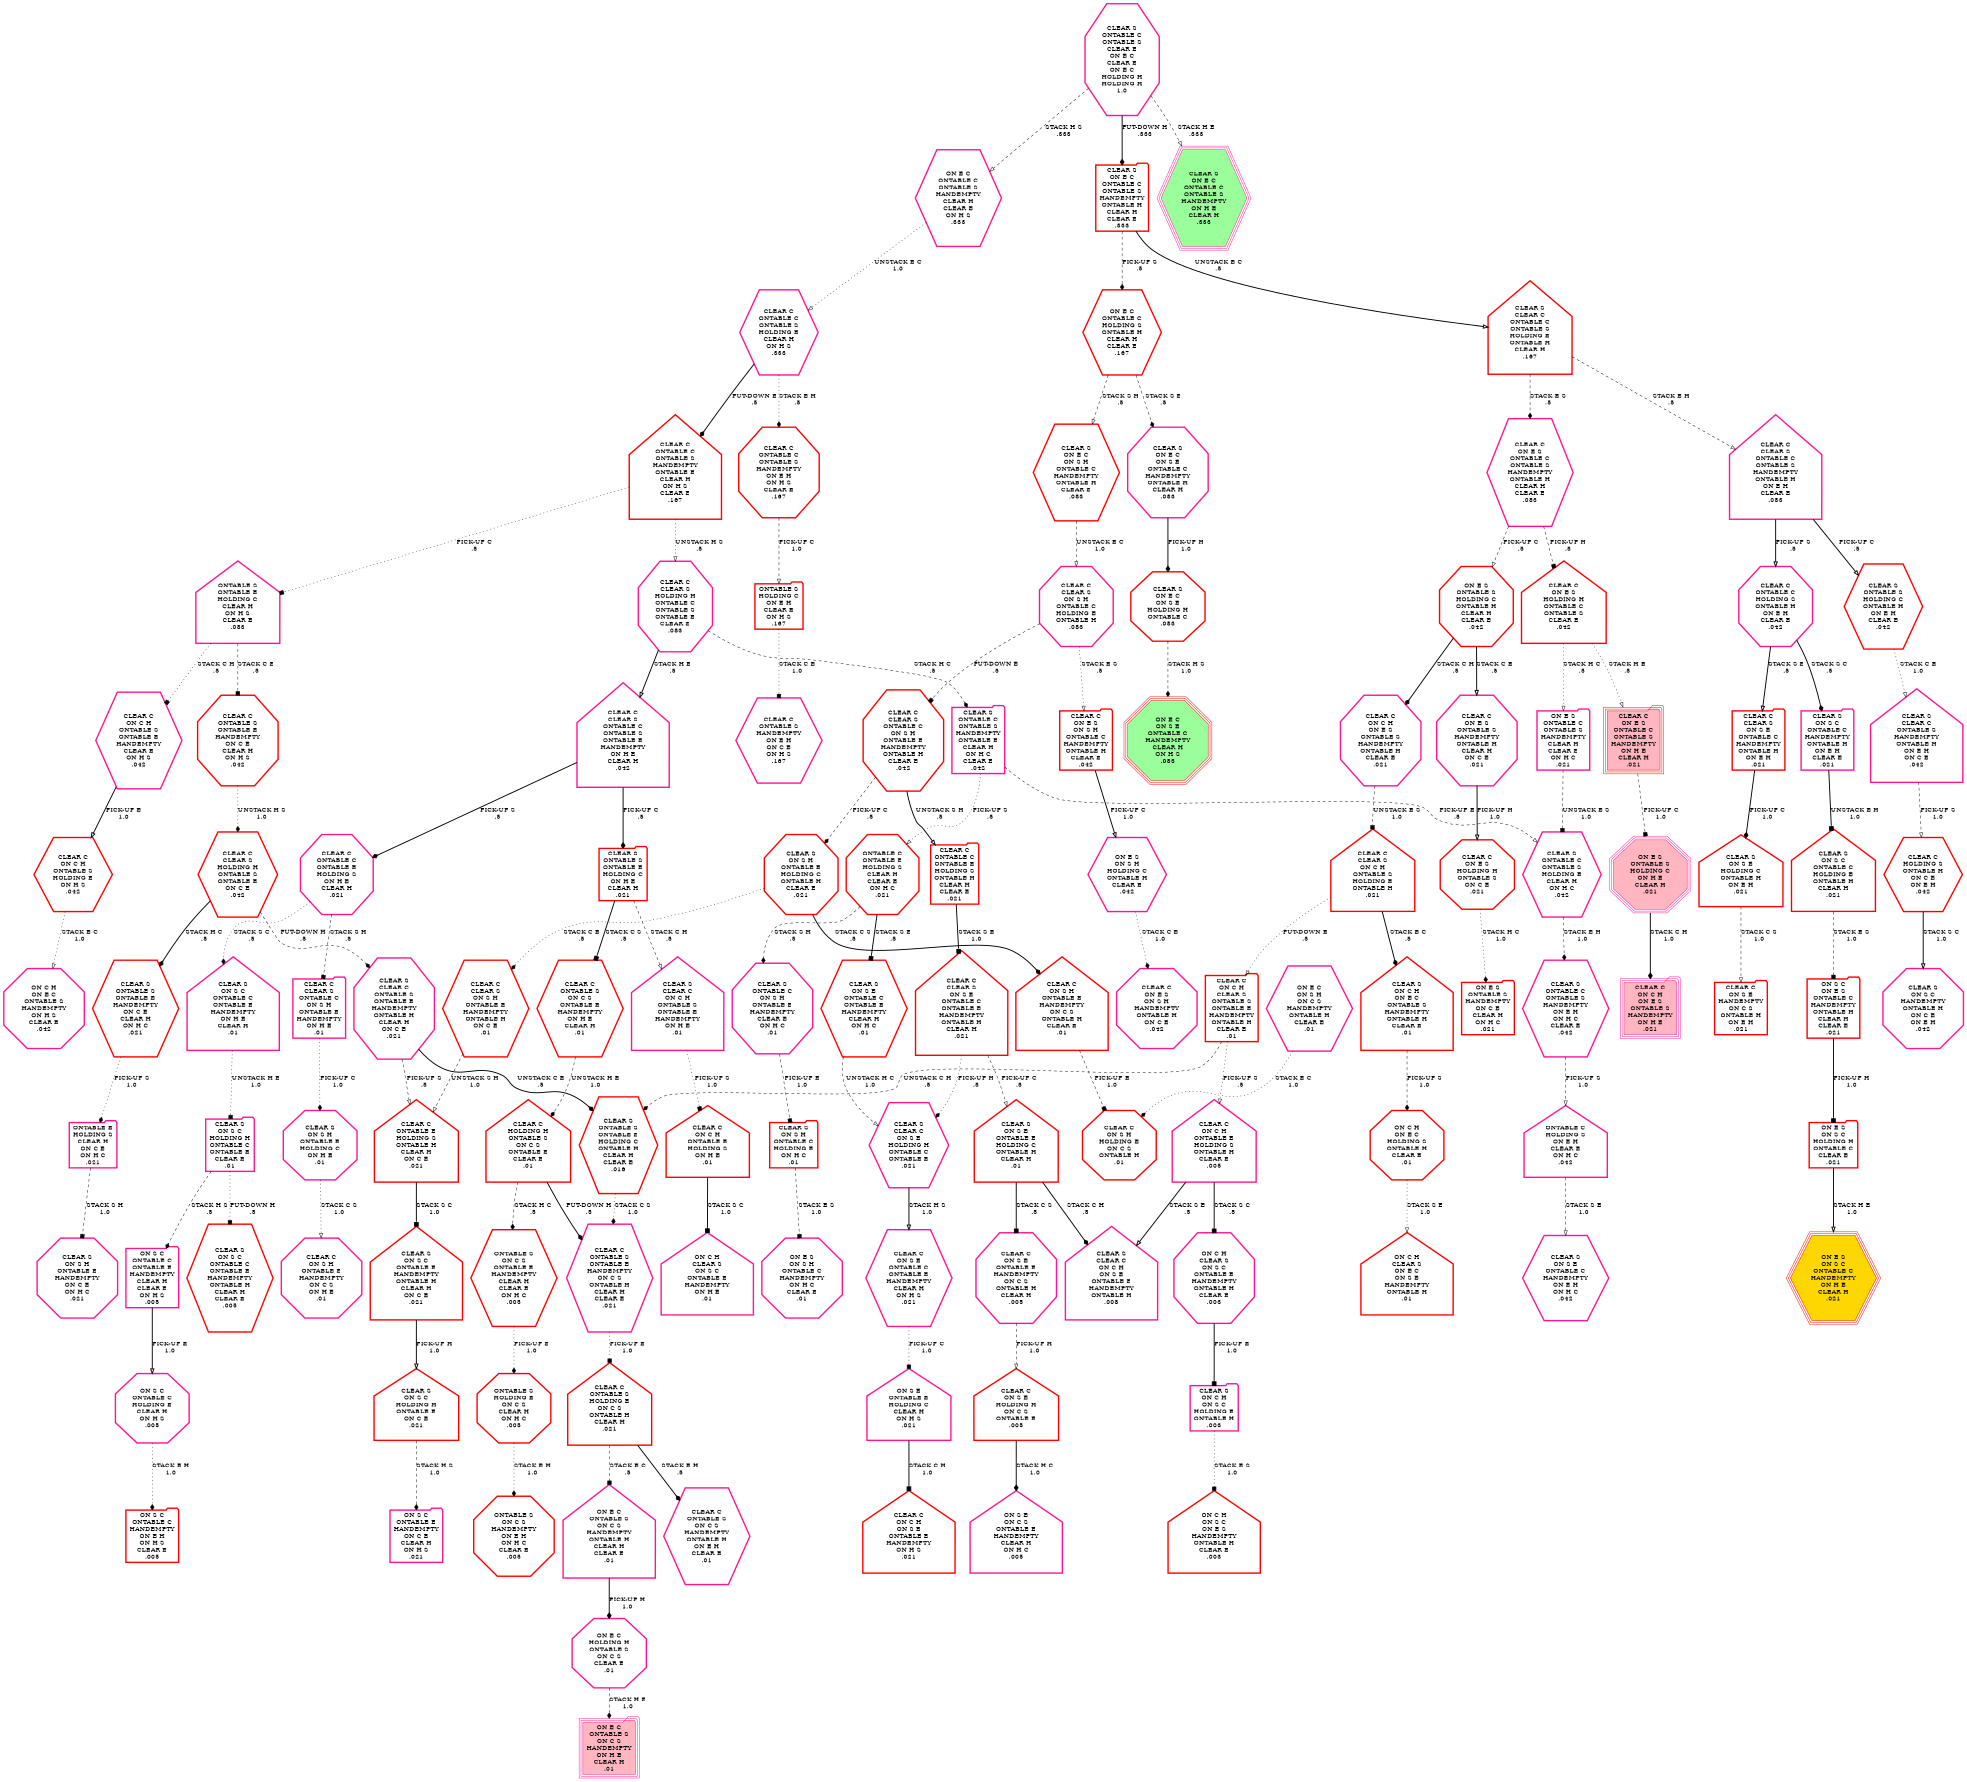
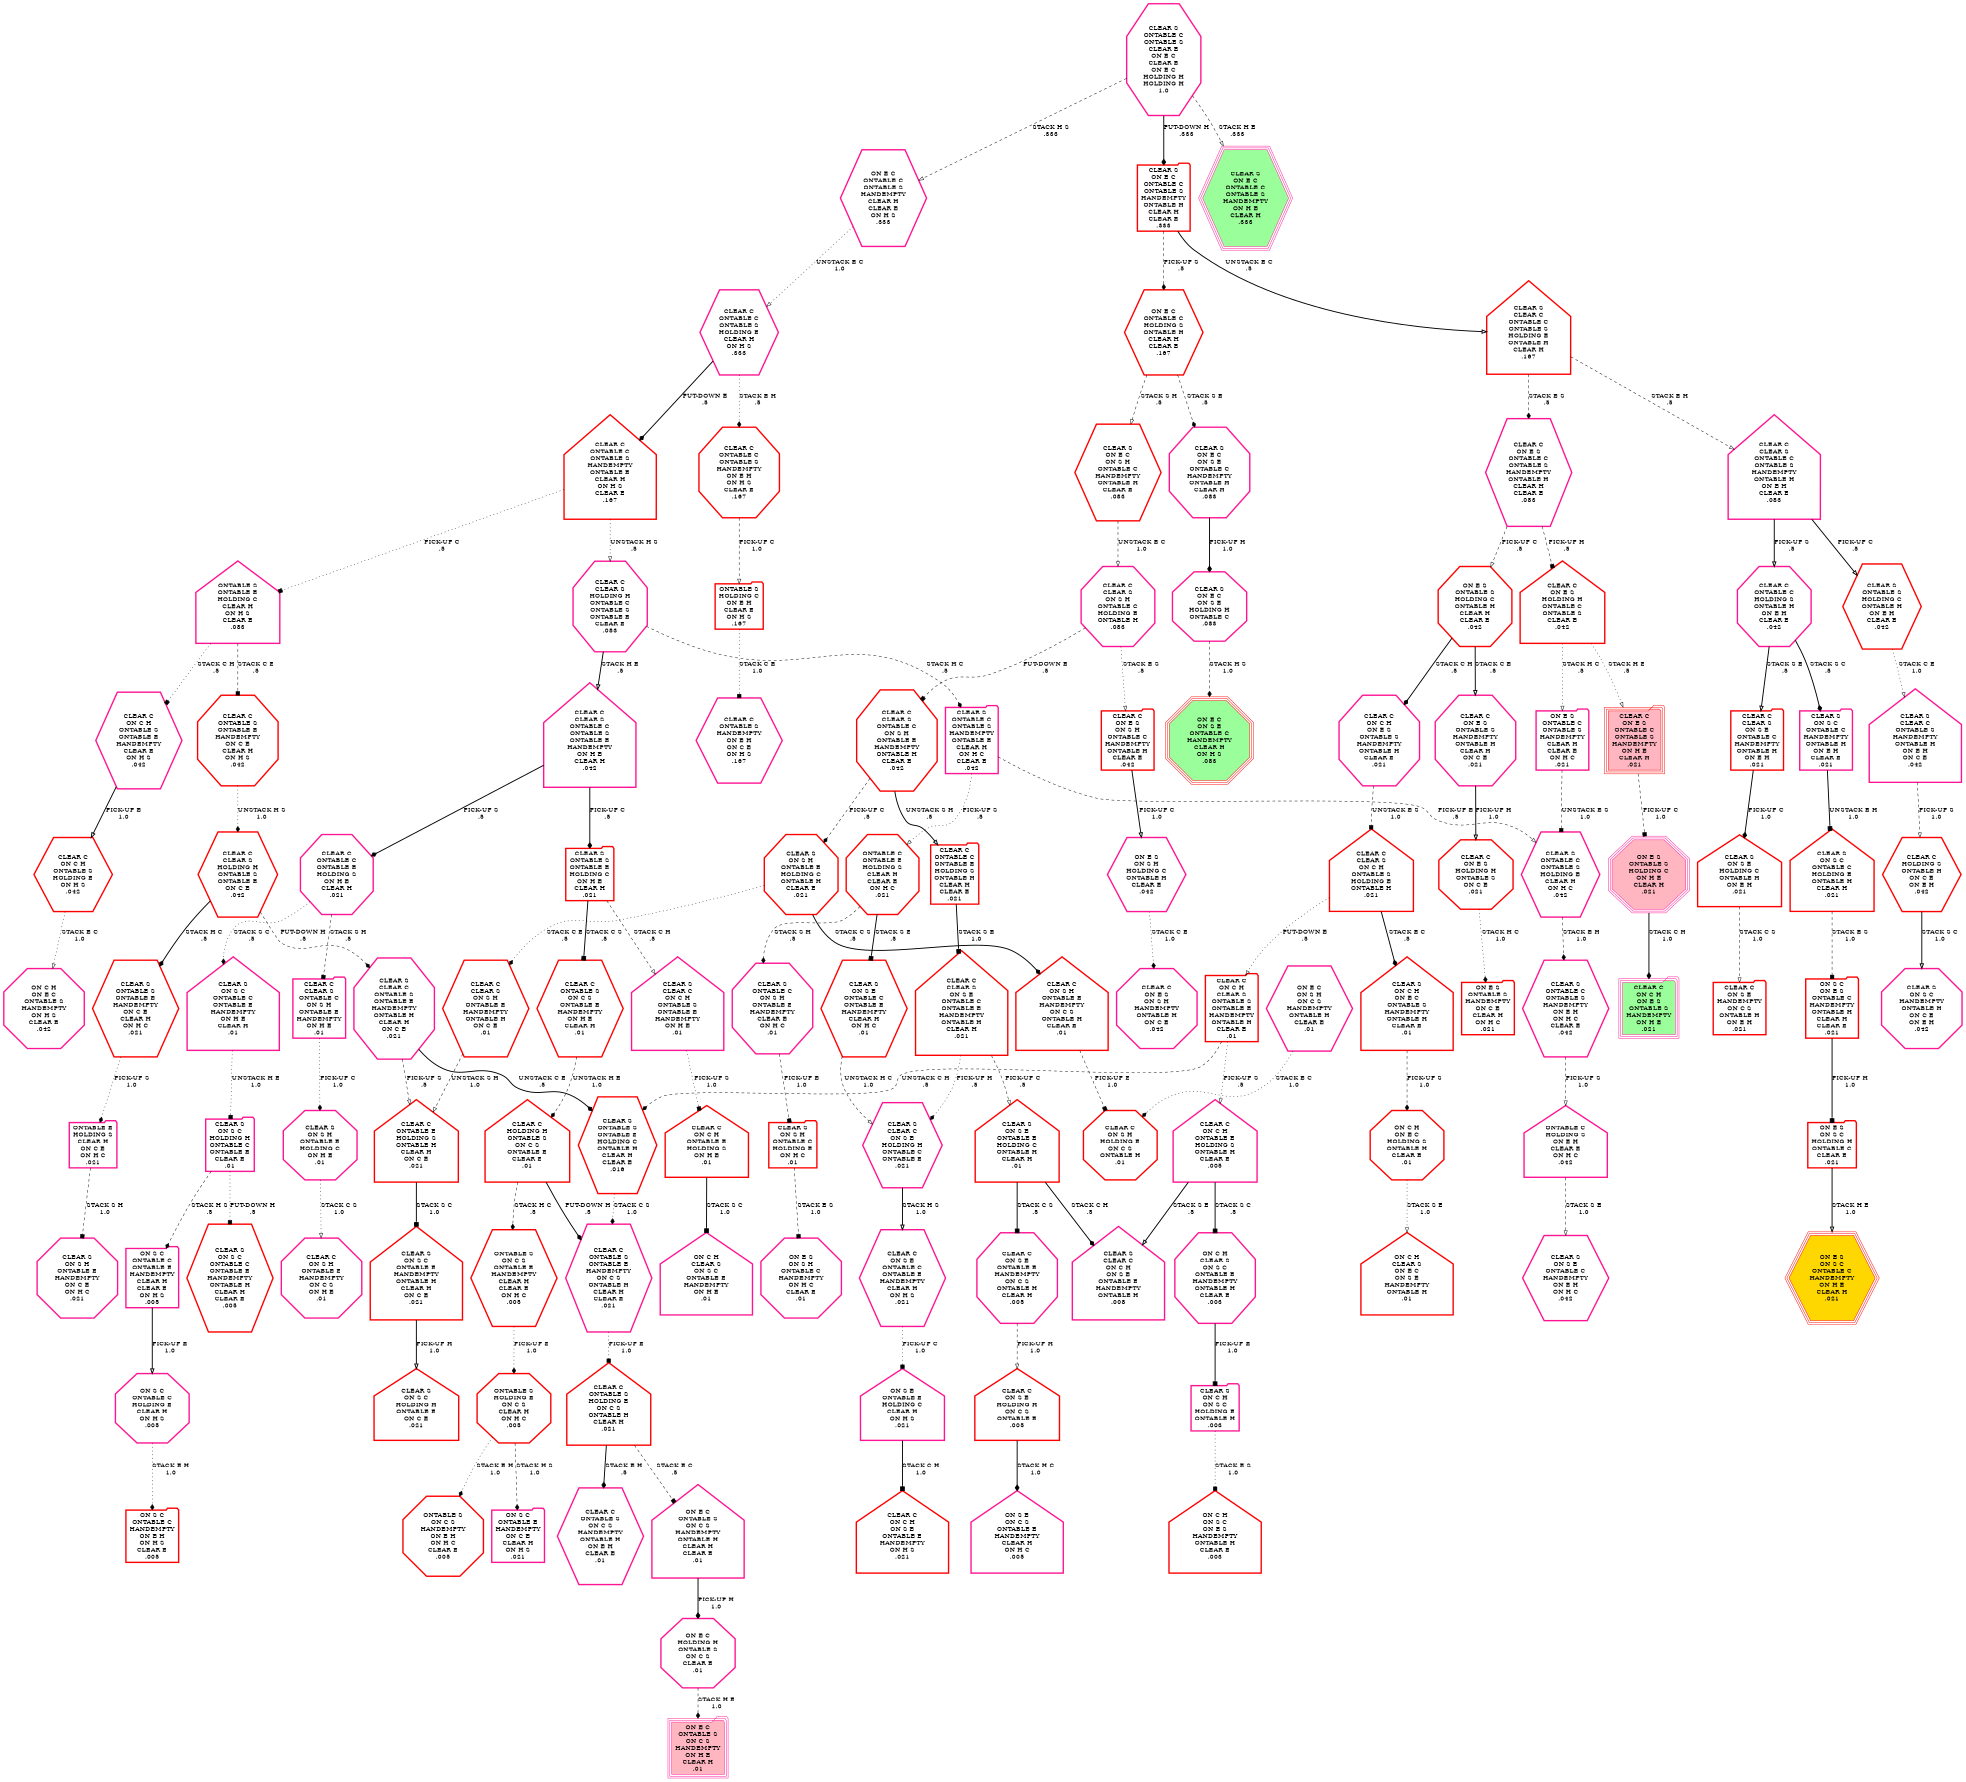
node "CLEAR S ON E C ON S E HOLDING H ONTABLE C .083": color red -> deeppink
node "CLEAR C ON C H ON E S ONTABLE S HANDEMPTY ON H E .021": fillcolor lightpink -> palegreen1
edge "CLEAR S ON S C HOLDING H ONTABLE E ON C E .021" -> "ON S C ONTABLE E HANDEMPTY ON C E CLEAR H ON H S .021": now "ONTABLE S HOLDING E ON C S CLEAR H ON H C .005" -> "ON S C ONTABLE E HANDEMPTY ON C E CLEAR H ON H S .021"
